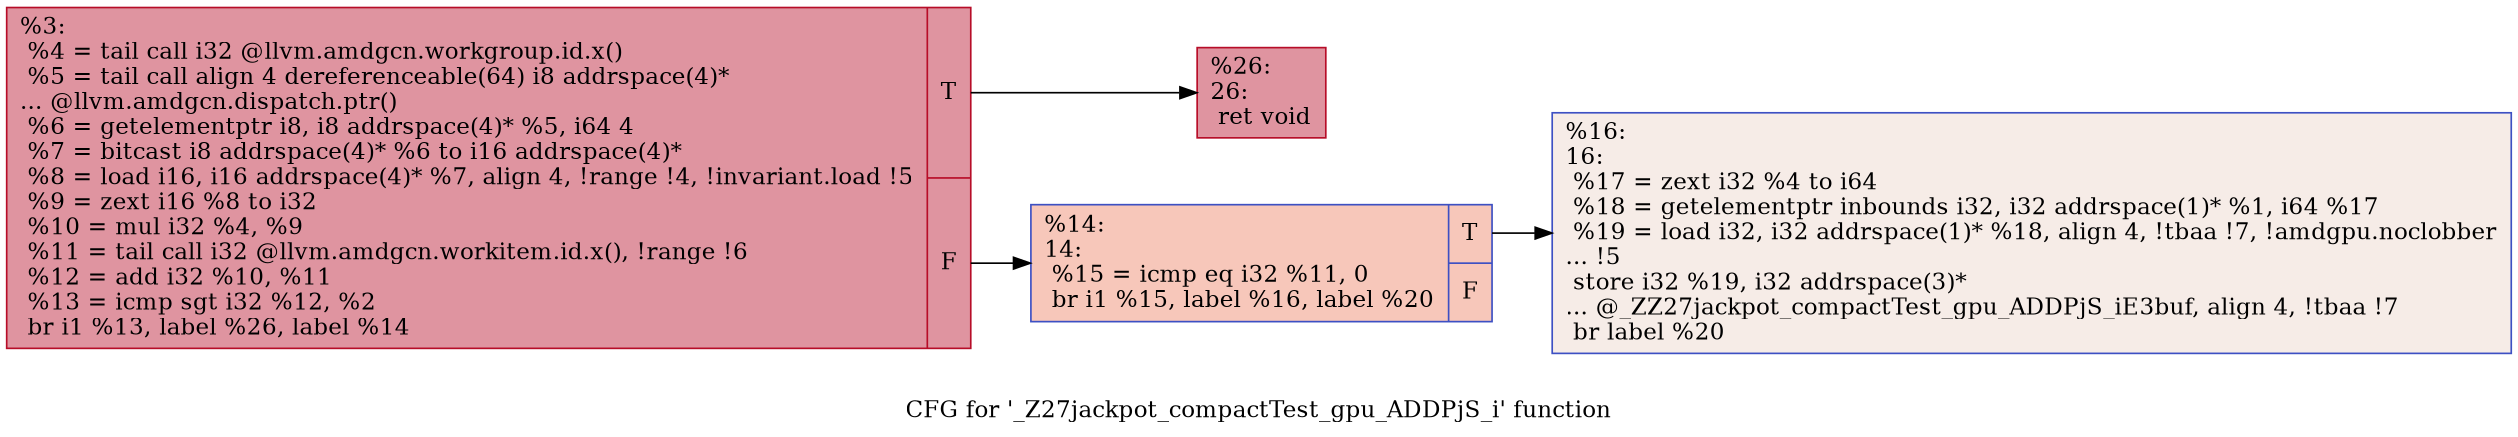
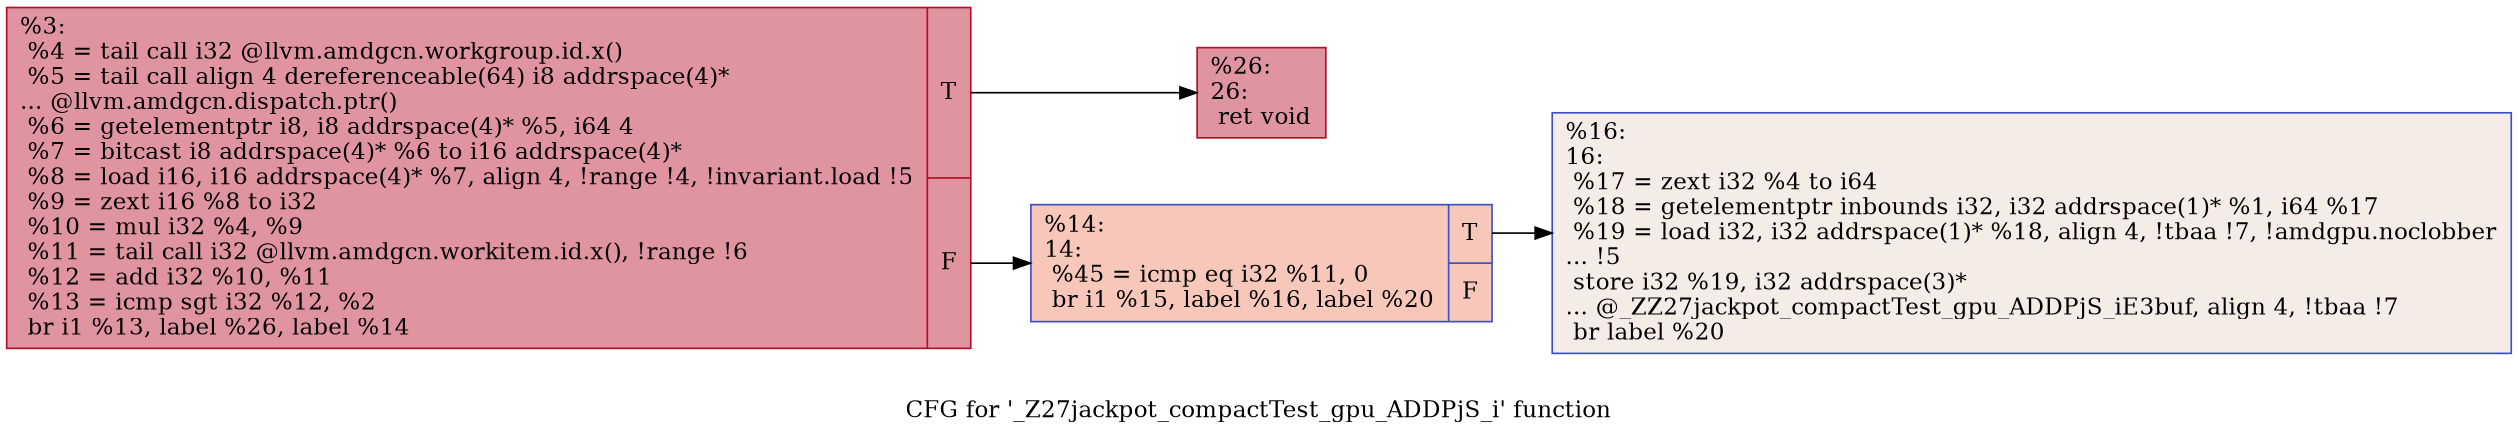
node "%14:": text "%15 = icmp eq i32 %11, 0" -> "%45 = icmp eq i32 %11, 0"
